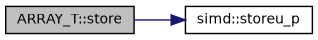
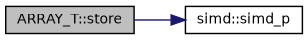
node "simd::storeu_p": label "simd::storeu_p" -> "simd::simd_p"
